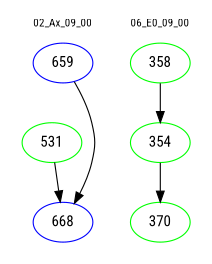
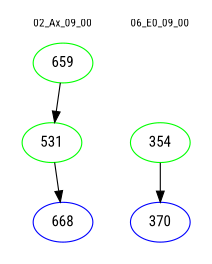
node "659": color blue -> green
node "358": removed
edge "659" -> "668": now "659" -> "531"
node "370": color green -> blue
